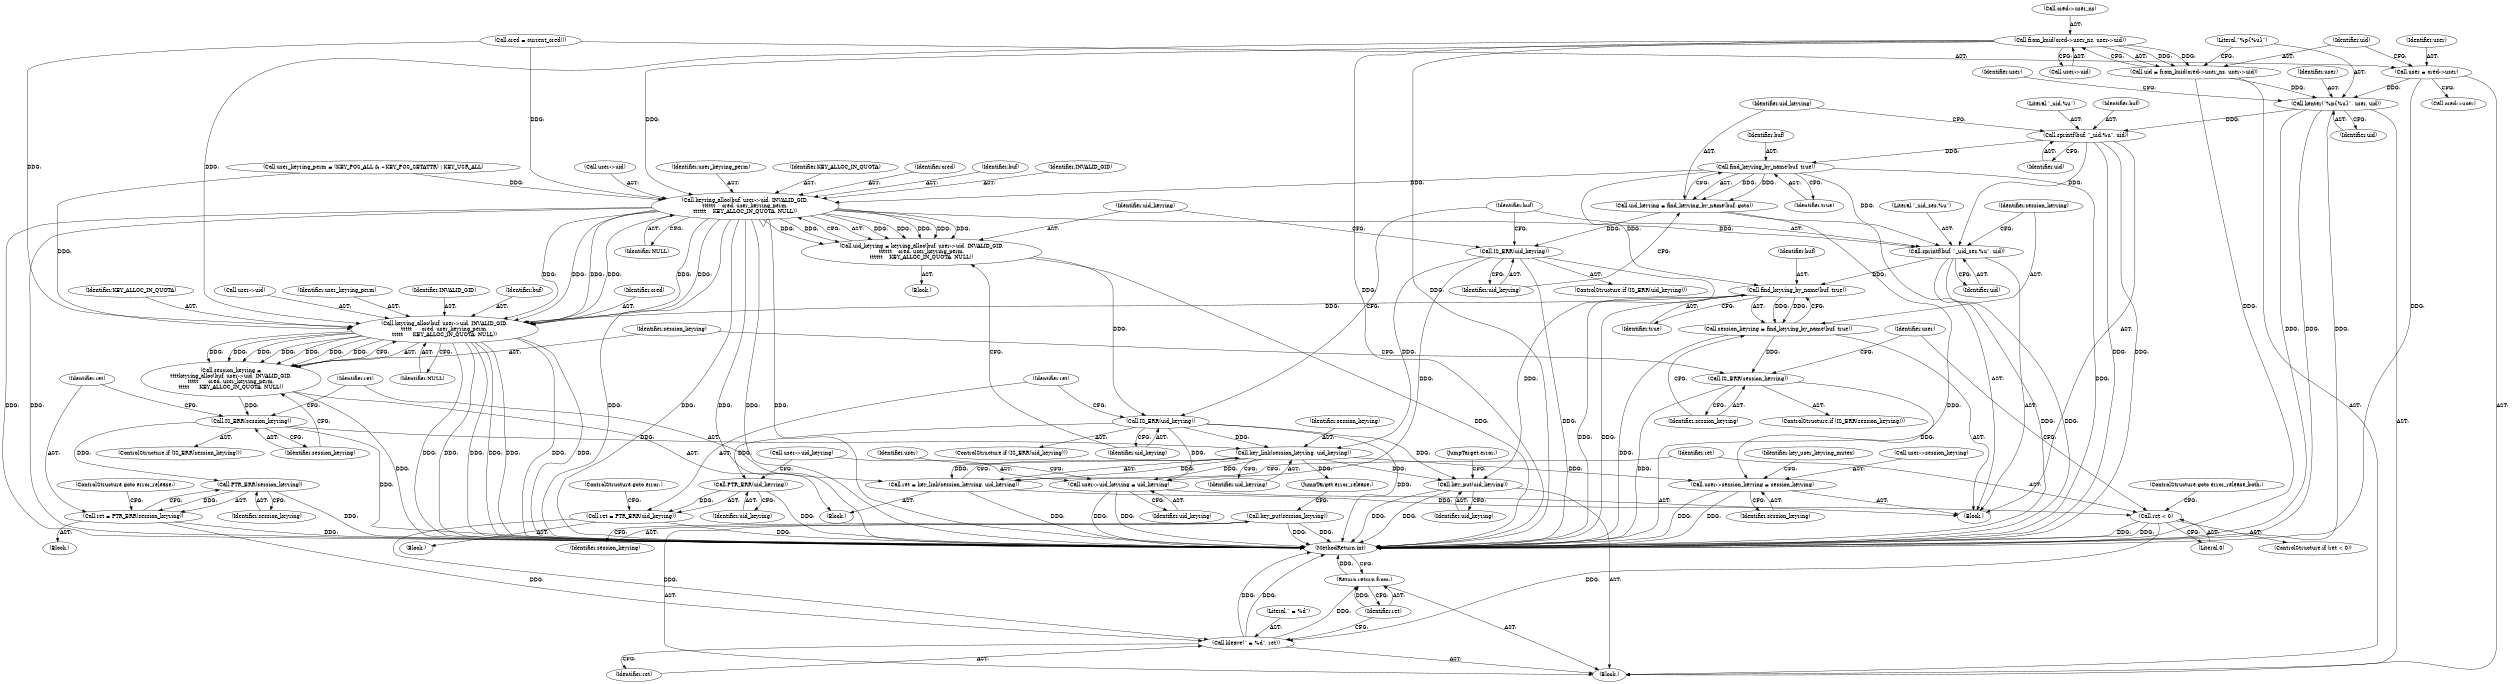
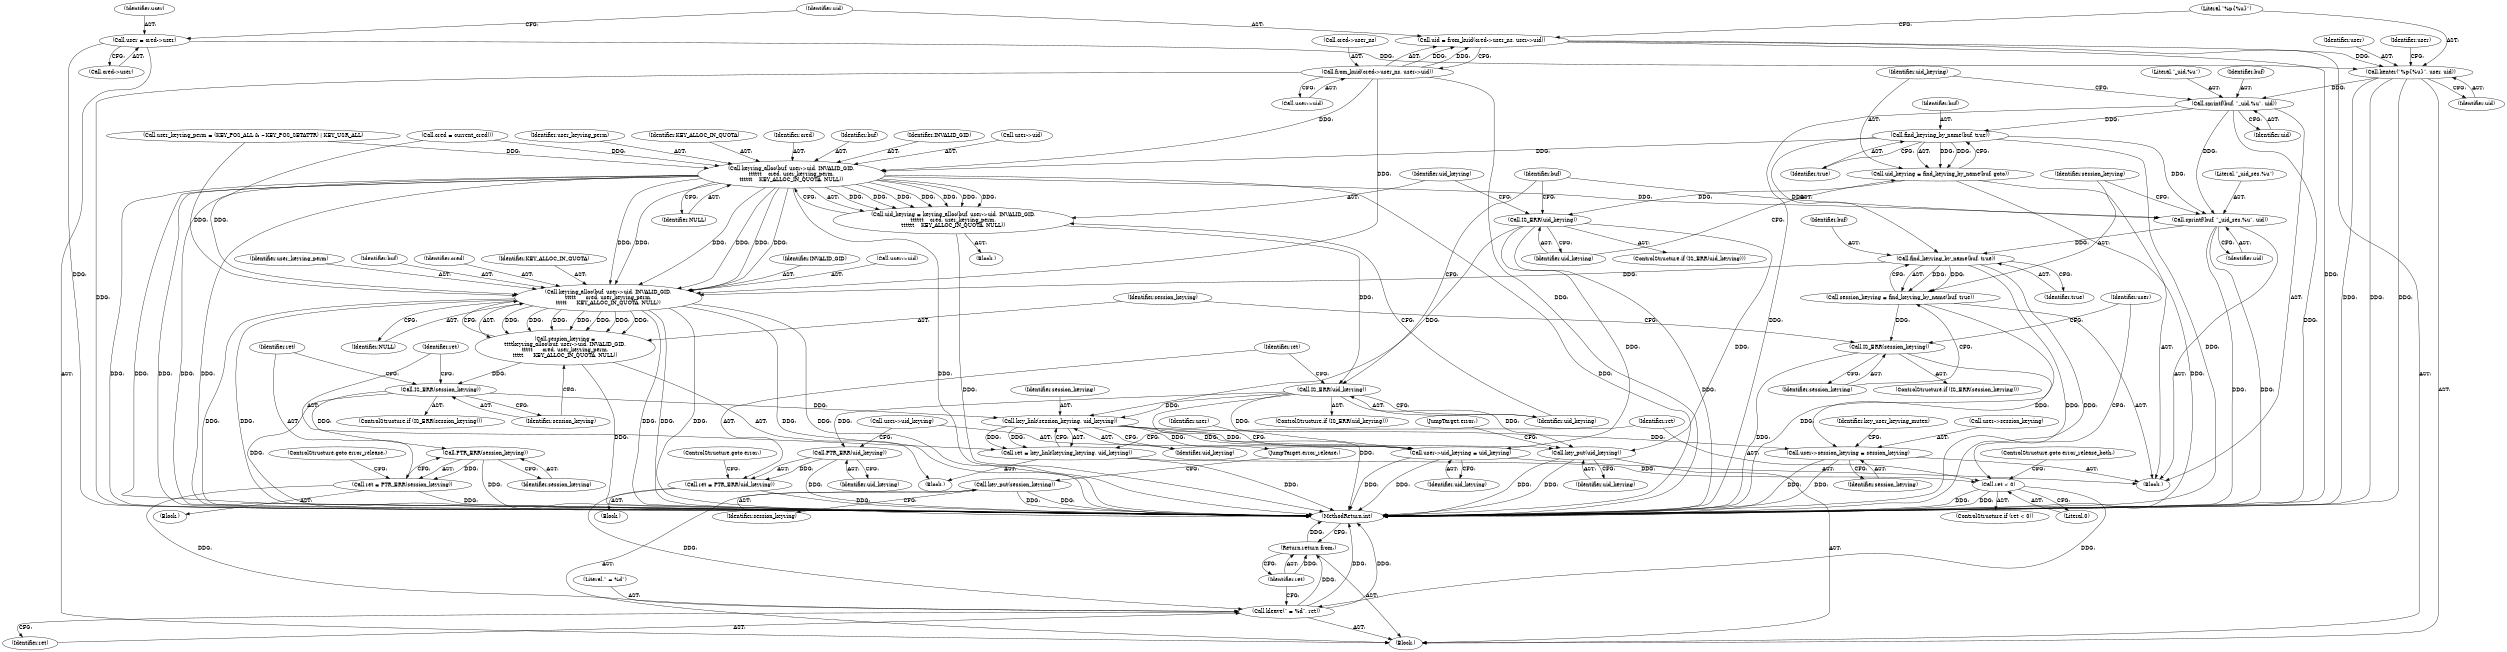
edge "(Call,cred = current_cred())" -> "(Call,user = cred->user)": now "(Call,cred->user)" -> "(Call,user = cred->user)"
node "(Call,ret = key_link(session_keyring, uid_keyring))": label "(Call,ret = key_link(session_keyring, uid_keyring))" -> "(Call,ret = key_link(keyring_keyring, uid_keyring))"
